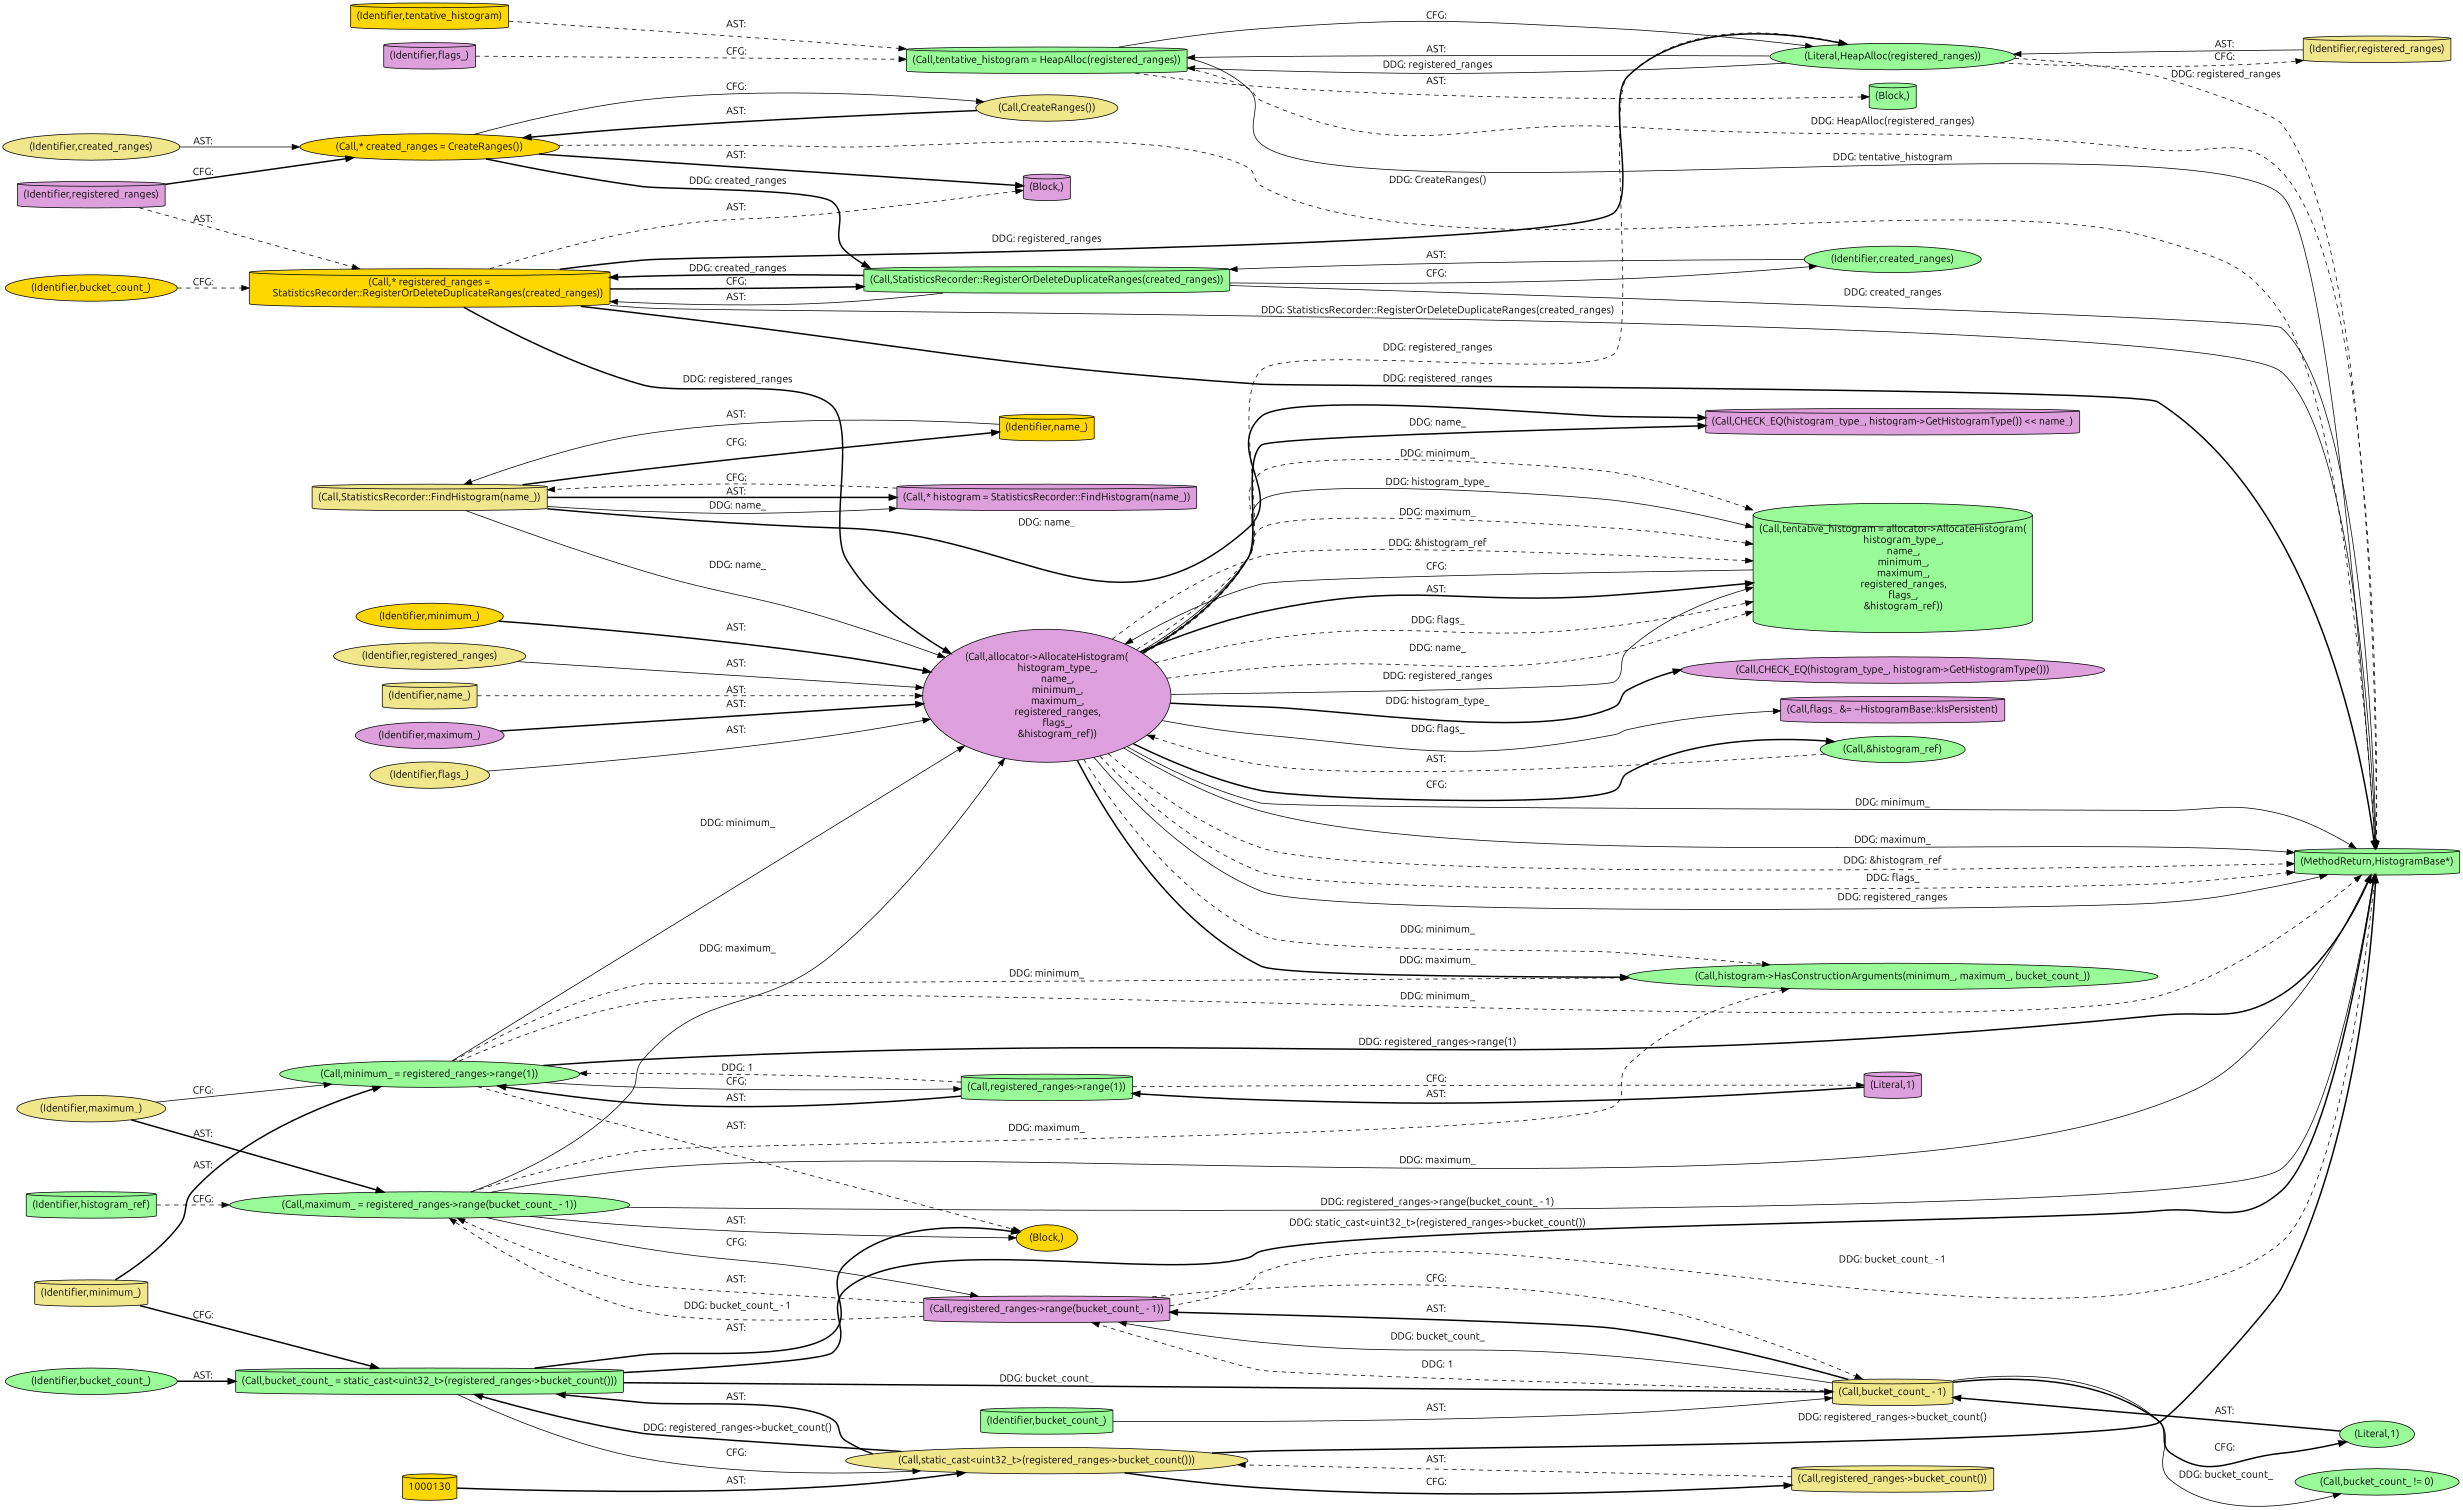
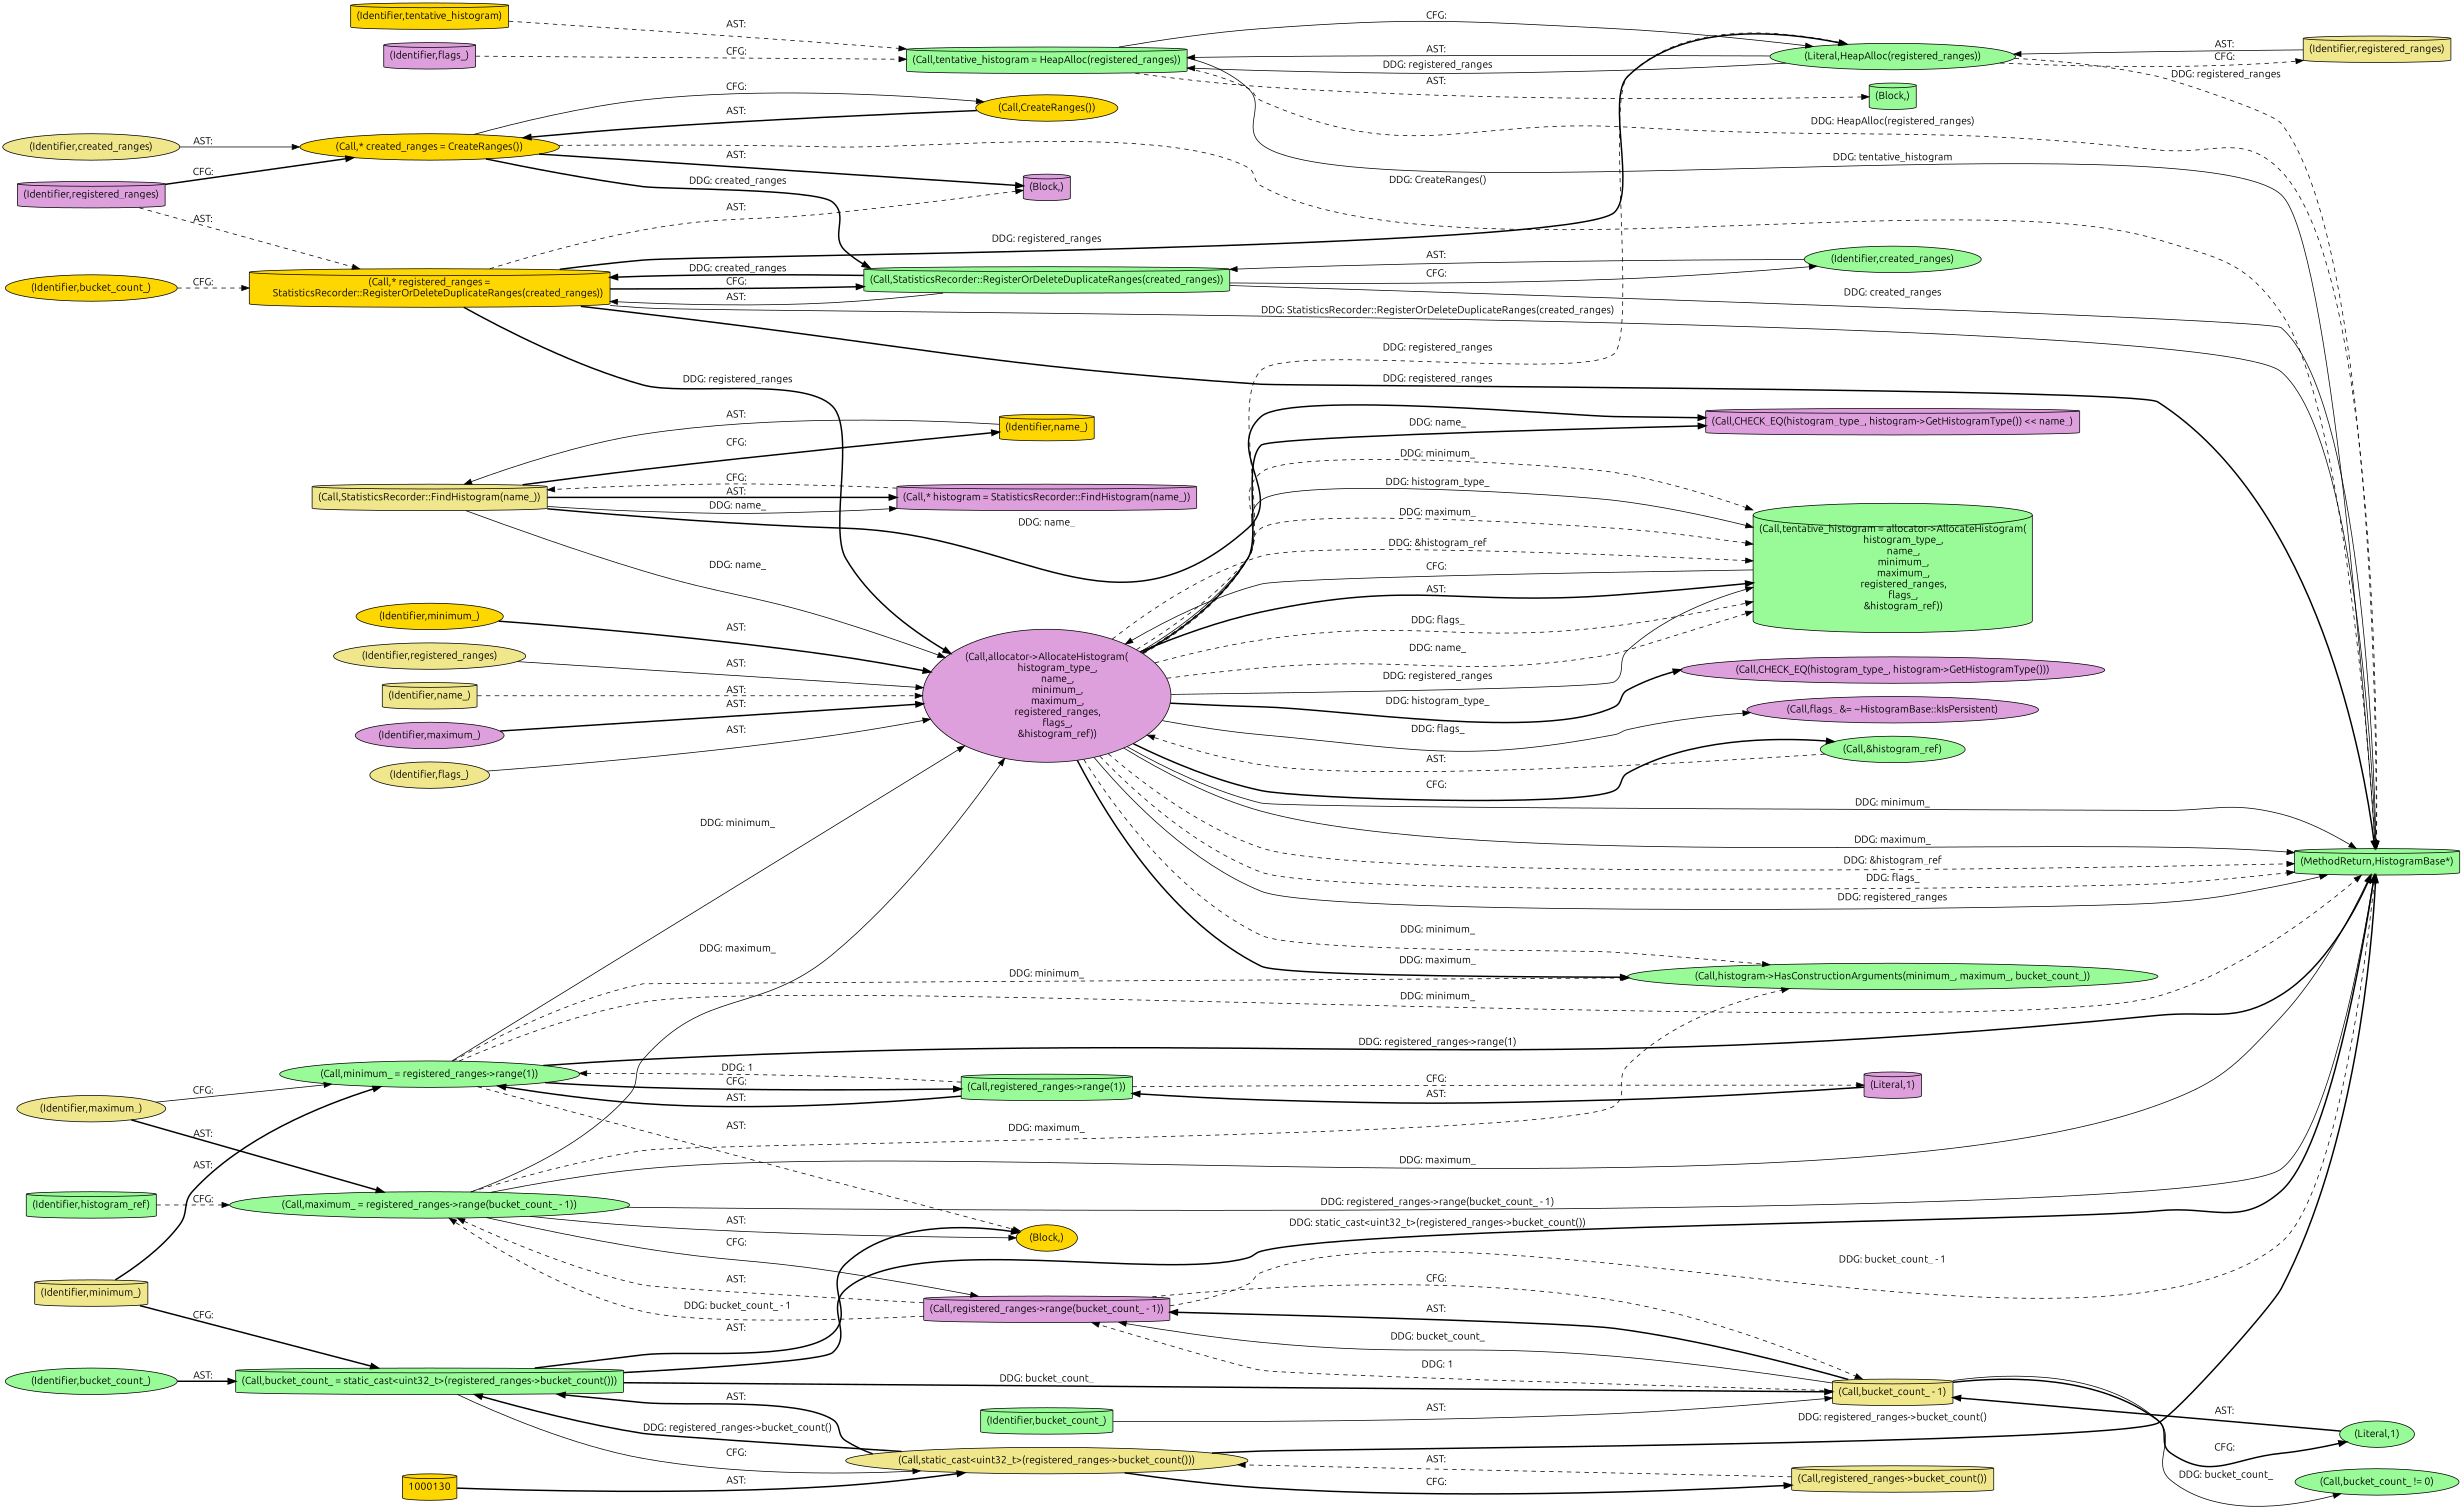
node "(Call,CreateRanges())": fillcolor khaki -> gold
node "(Call,flags_ &= ~HistogramBase::kIsPersistent)": shape cylinder -> ellipse
edge "(Call,minimum_ = registered_ranges->range(1))" -> "(Call,registered_ranges->range(1))": style solid -> bold
